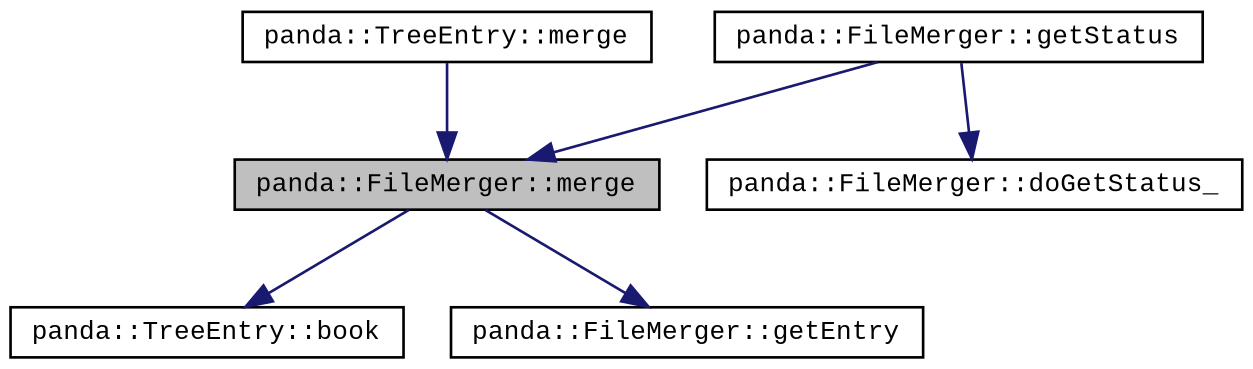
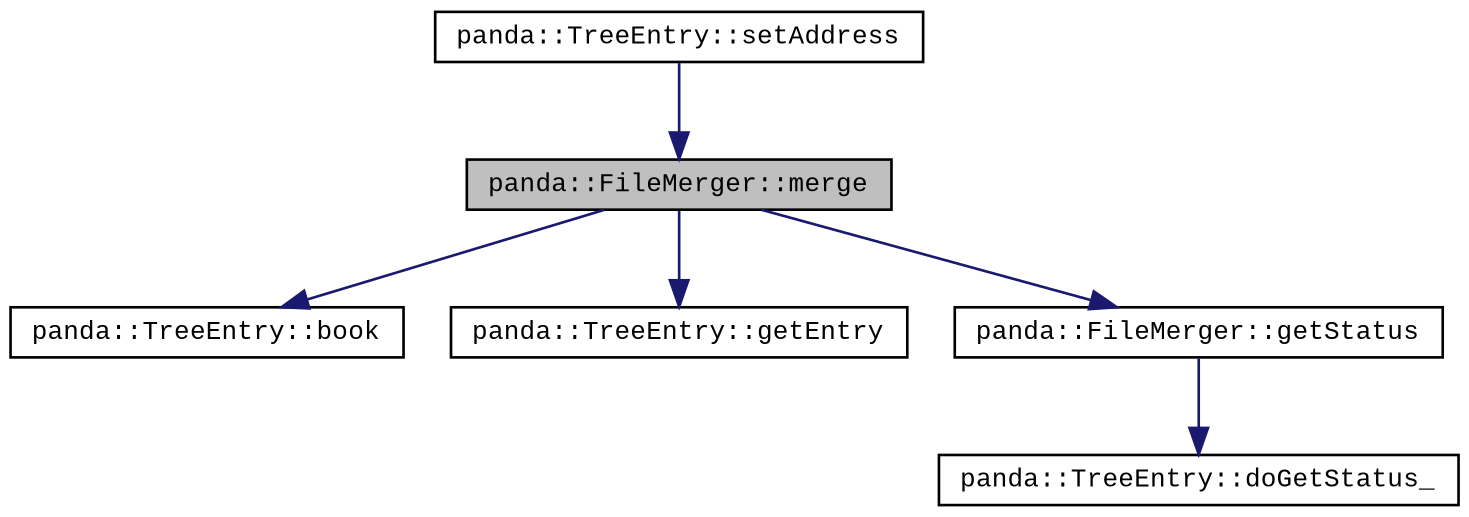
node "panda::TreeEntry::merge": label "panda::TreeEntry::merge" -> "panda::TreeEntry::setAddress"
edge "panda::FileMerger::getStatus" -> "panda::FileMerger::merge": reversed
node "panda::FileMerger::doGetStatus_": label "panda::FileMerger::doGetStatus_" -> "panda::TreeEntry::doGetStatus_"
node "panda::FileMerger::getEntry": label "panda::FileMerger::getEntry" -> "panda::TreeEntry::getEntry"
